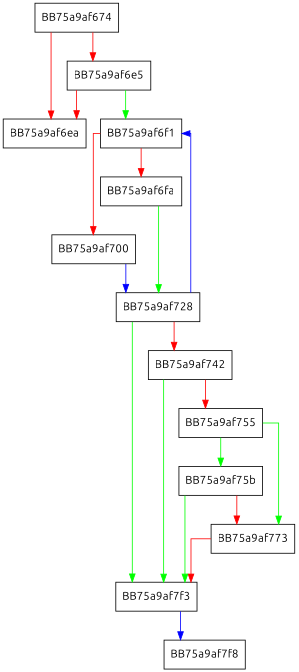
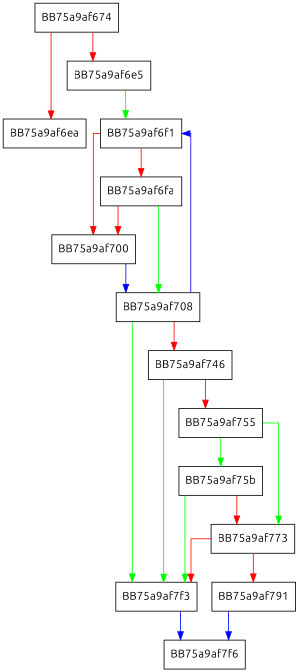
edge "BB75a9af6e5" -> "BB75a9af6ea": removed
edge "BB75a9af6fa" -> "BB75a9af700": added
node "BB75a9af728": label "BB75a9af728" -> "BB75a9af708"
node "BB75a9af742": label "BB75a9af742" -> "BB75a9af746"
node "BB75a9af791": added
node "BB75a9af7f8": label "BB75a9af7f8" -> "BB75a9af7f6"
